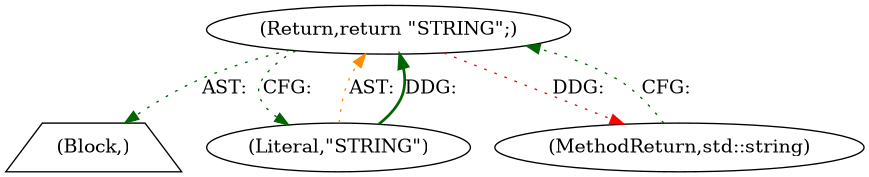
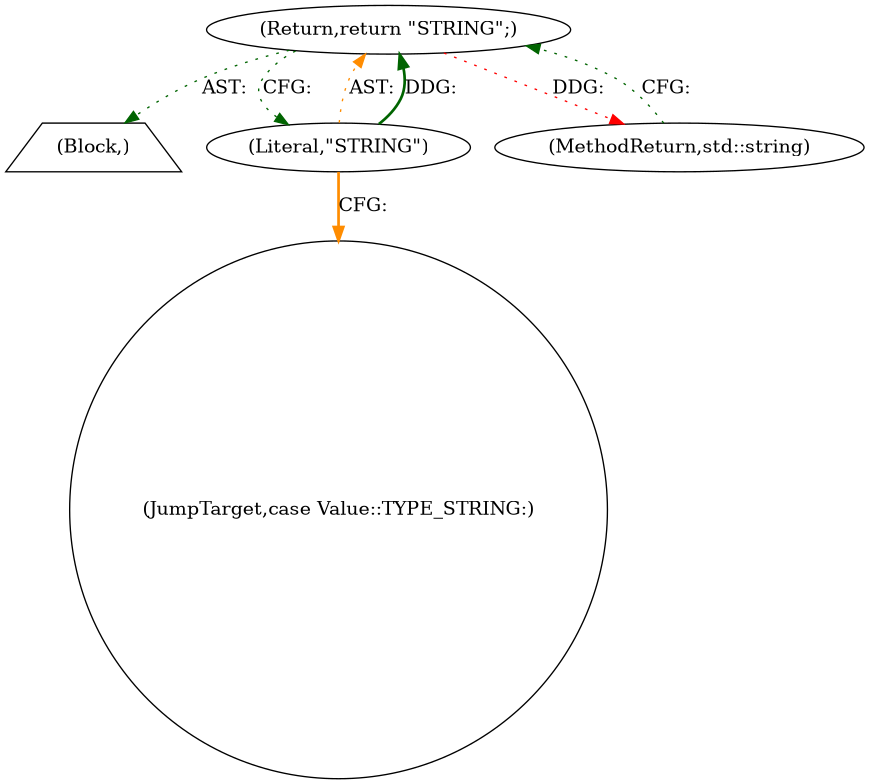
node "(JumpTarget,case Value::TYPE_STRING:)": added
